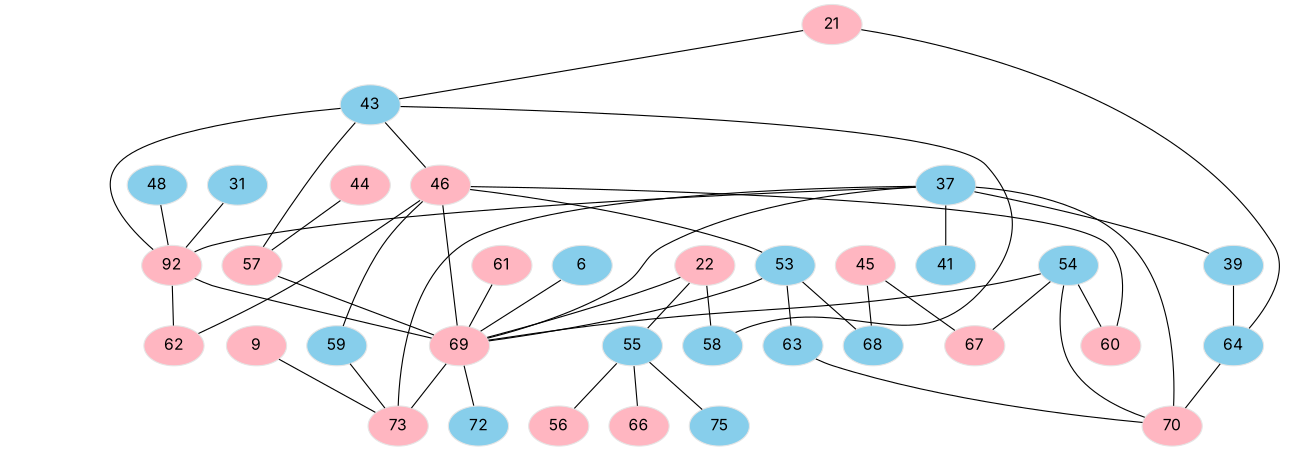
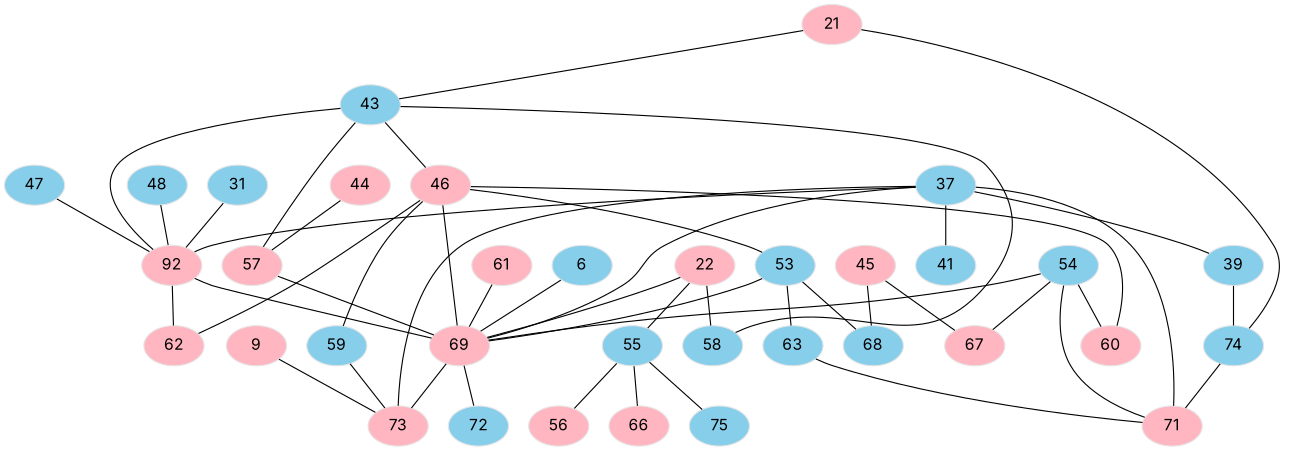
node "47": added
node "64": label "64" -> "74"
node "70": label "70" -> "71"
